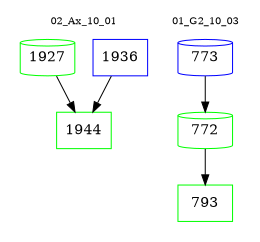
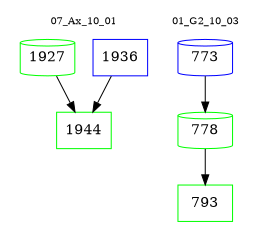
cluster "02_Ax_10_01": label "02_Ax_10_01" -> "07_Ax_10_01"
node "772": label "772" -> "778"
